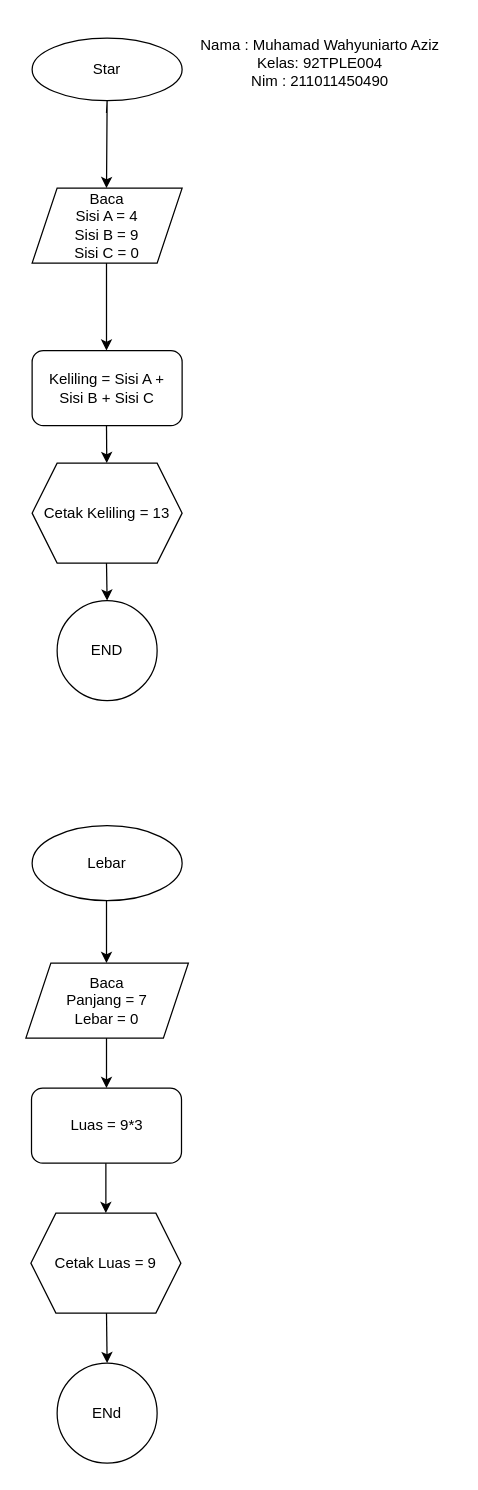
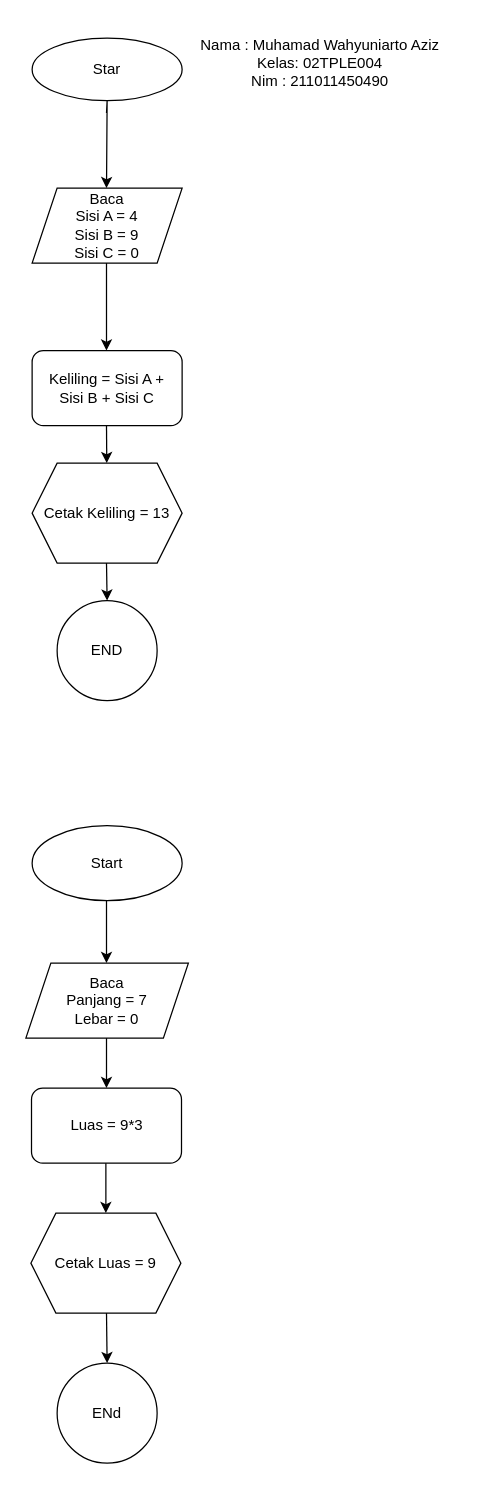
node "Nama : Muhamad Wahyuniarto Aziz Kelas: 92TPLE004 Nim : 211011450490": label "Nama : Muhamad Wahyuniarto Aziz Kelas: 92TPLE004 Nim : 211011450490" -> "Nama : Muhamad Wahyuniarto Aziz Kelas: 02TPLE004 Nim : 211011450490"
node "Lebar": label "Lebar" -> "Start"
